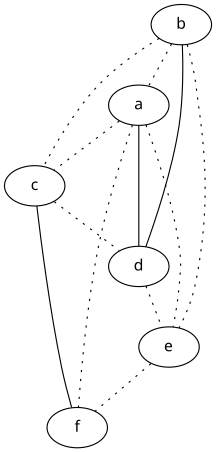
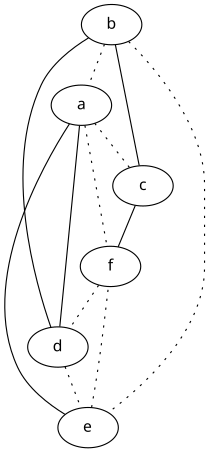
edge "b" -- "c": style dotted -> solid
edge "a" -- "e": style dotted -> solid
edge "c" -- "d": now "f" -- "d"
